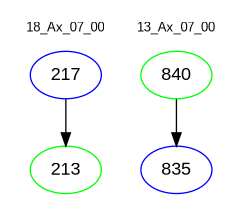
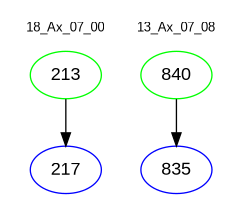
cluster "13_Ax_07_00": label "13_Ax_07_00" -> "13_Ax_07_08"
edge "217" -> "213": reversed
